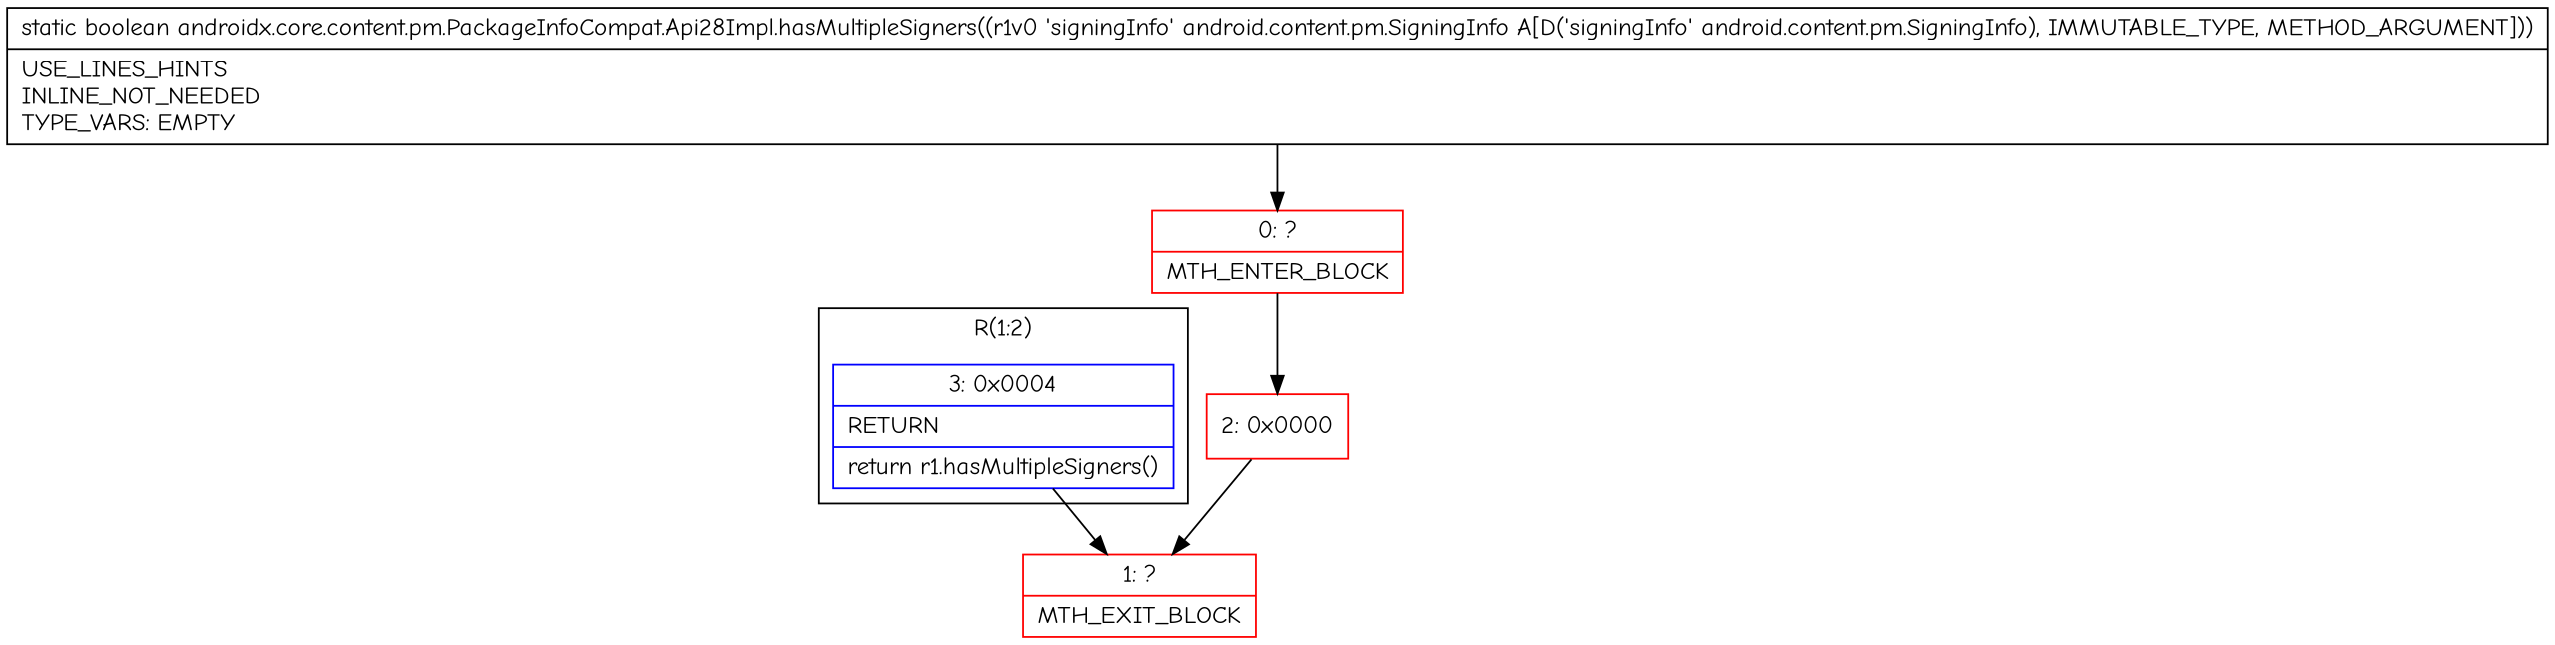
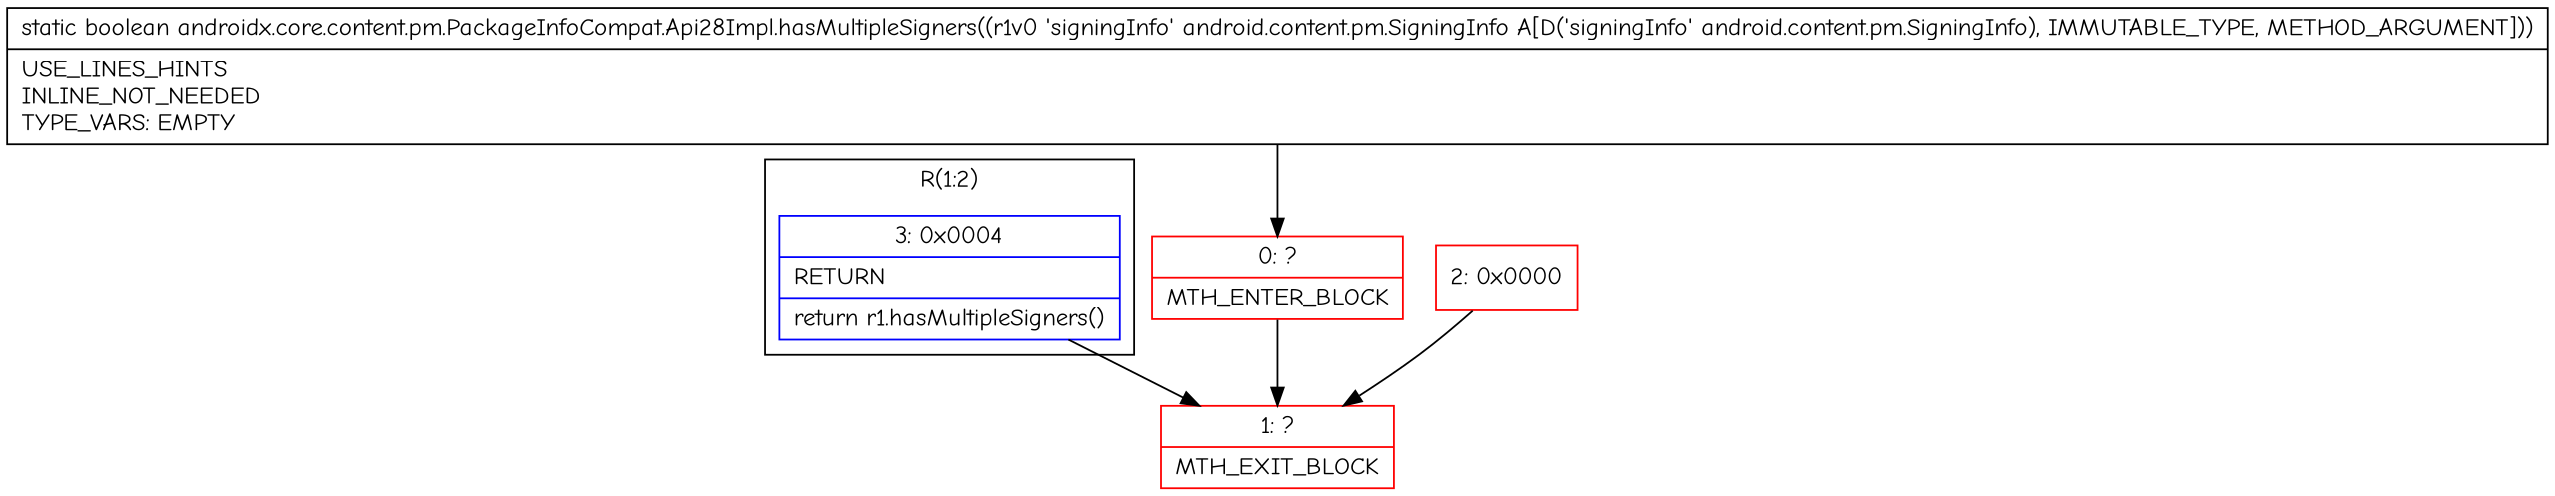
edge "0: ?" -> "2: 0x0000": now "0: ?" -> "1: ?"
